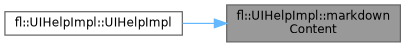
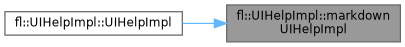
node "fl::UIHelpImpl::markdown Content": label "fl::UIHelpImpl::markdown Content" -> "fl::UIHelpImpl::markdown UIHelpImpl"
